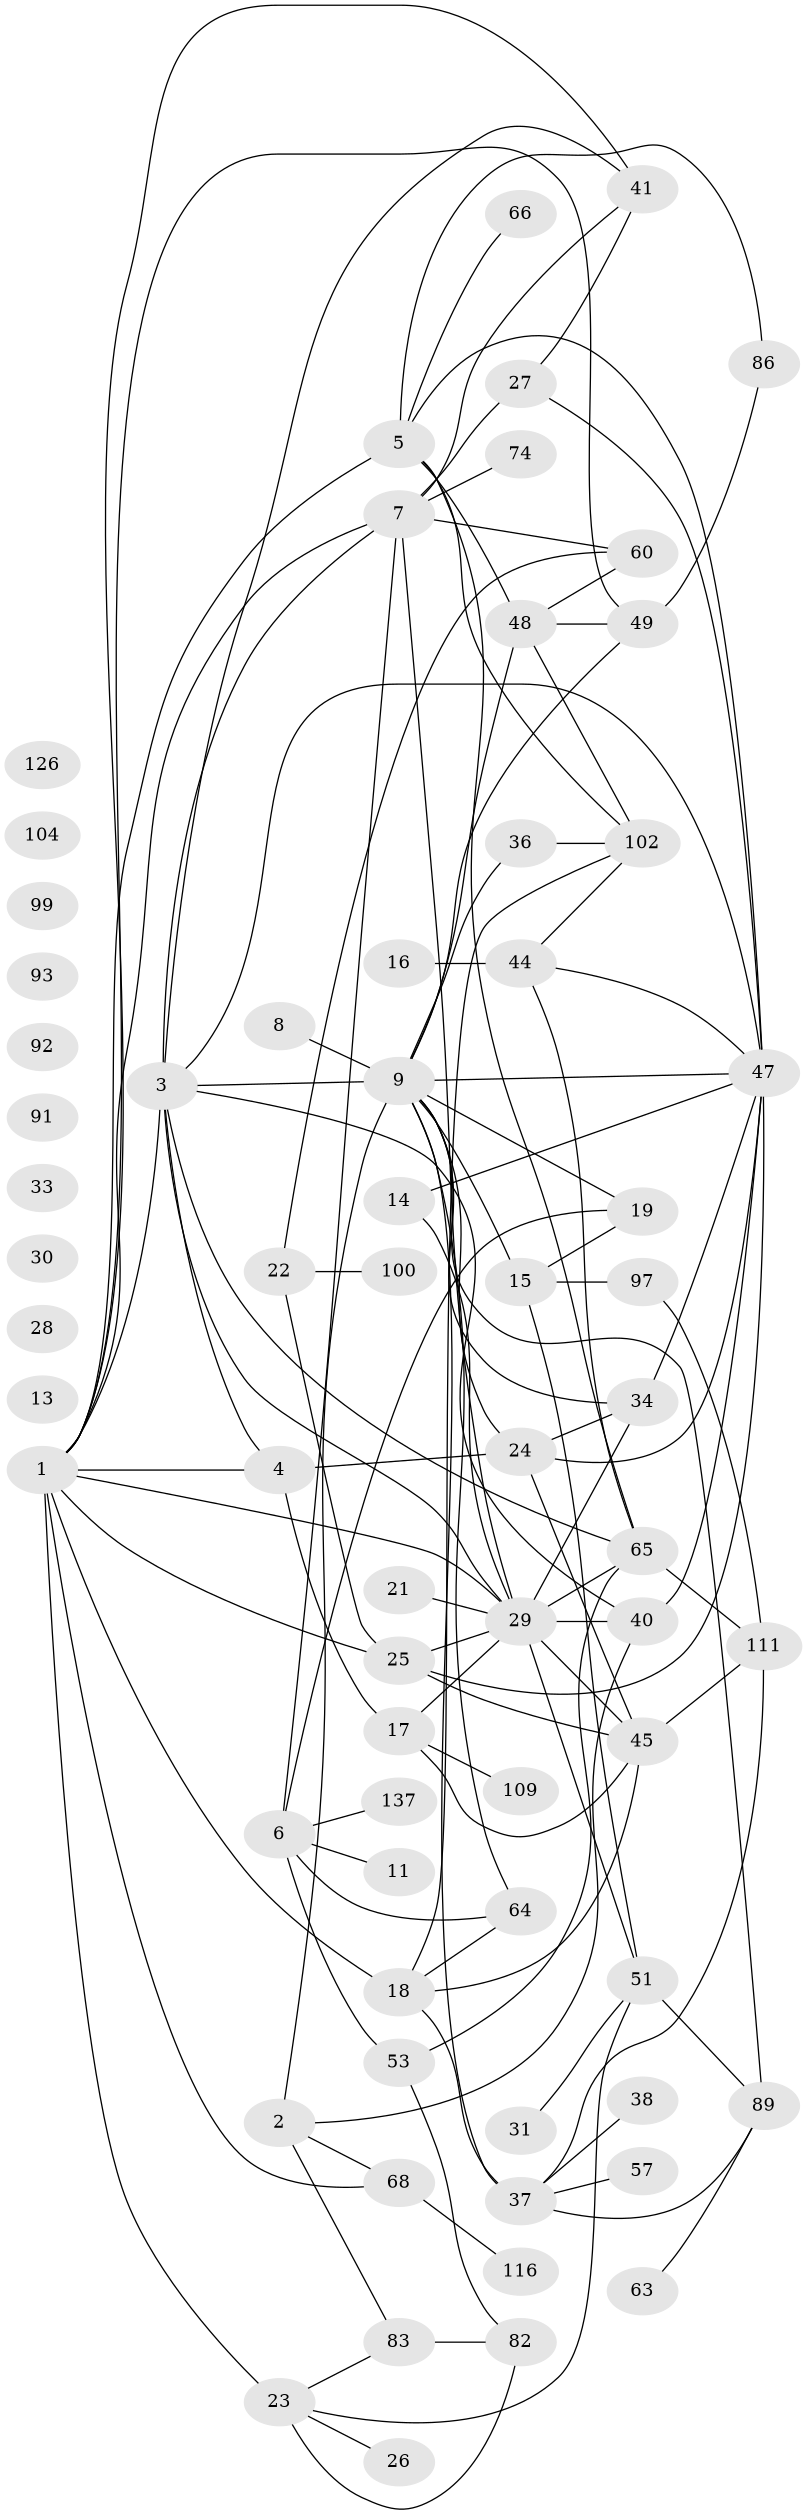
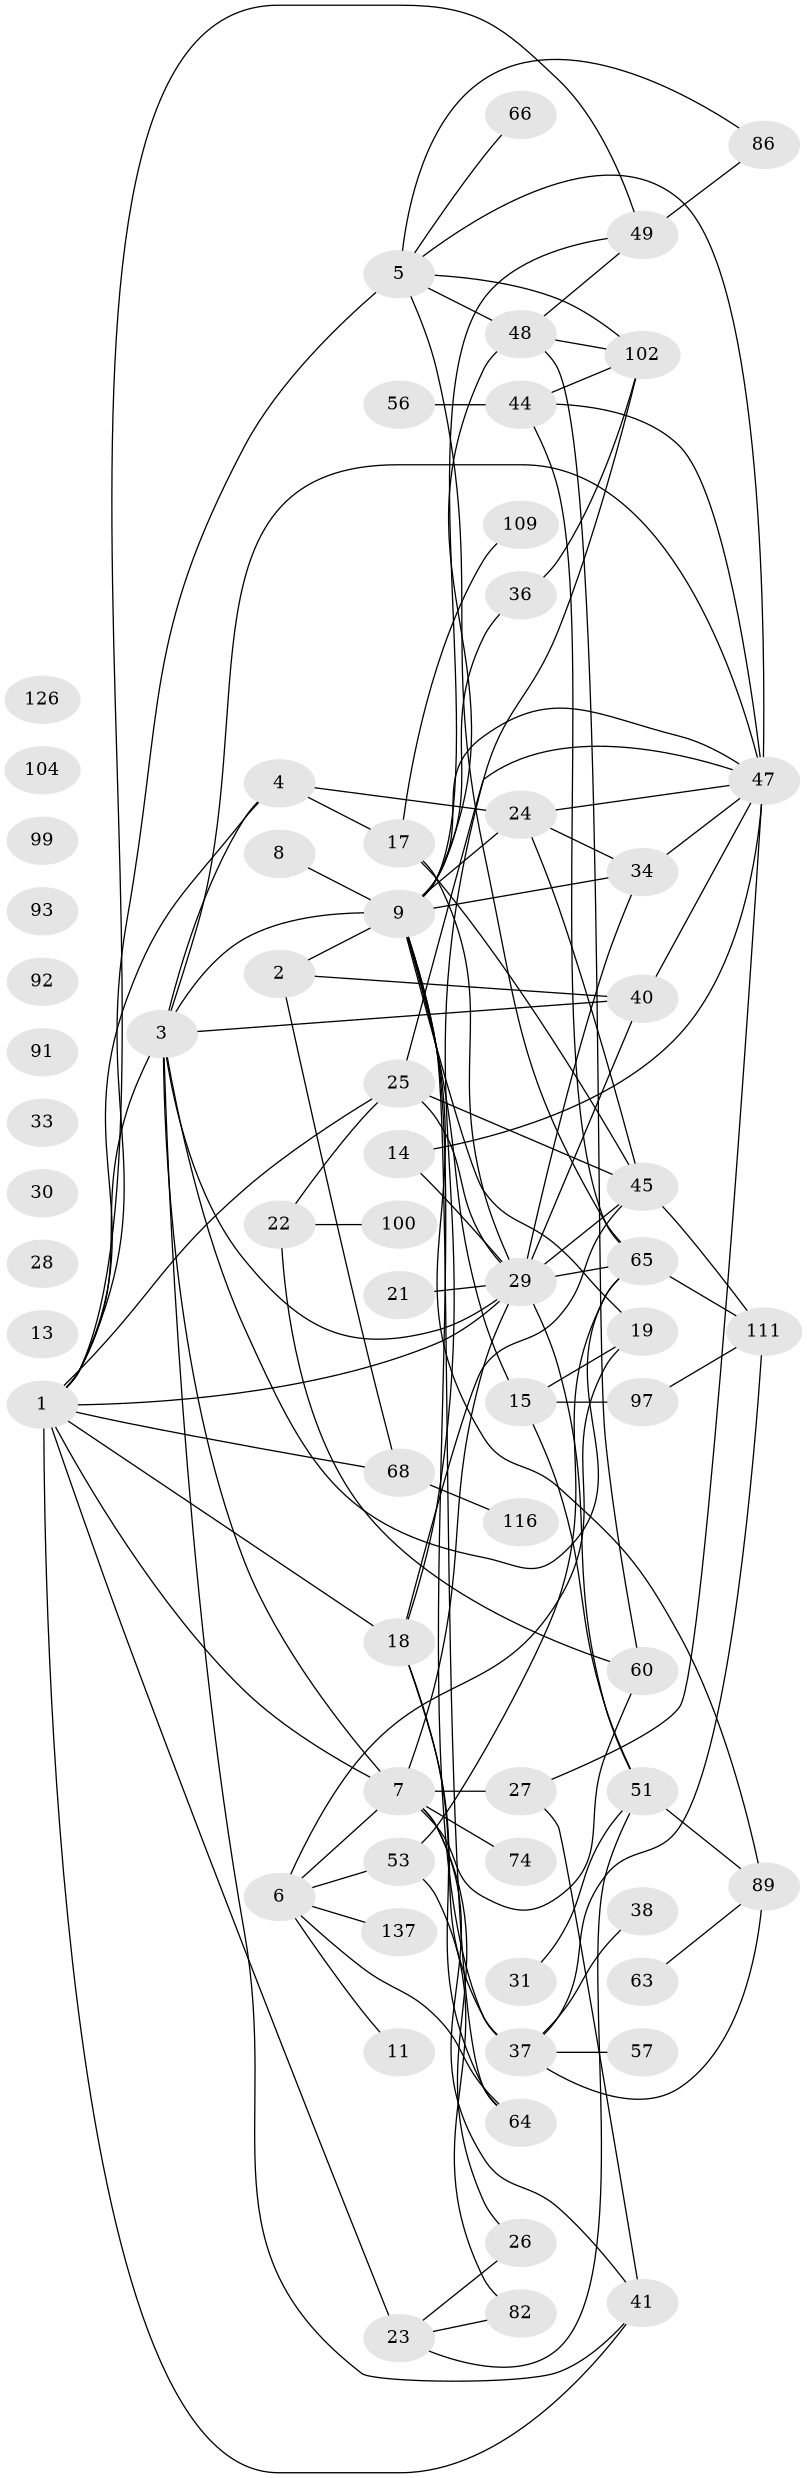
node "16": label "16" -> "56"
edge "7" -- "26": added
node "83": removed
